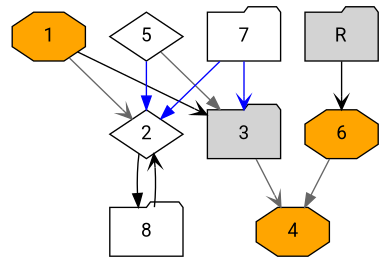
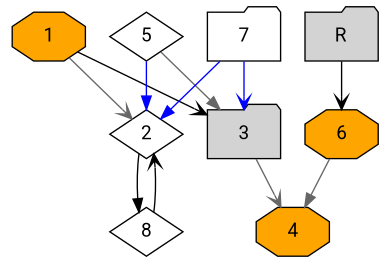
node "8": shape folder -> diamond
